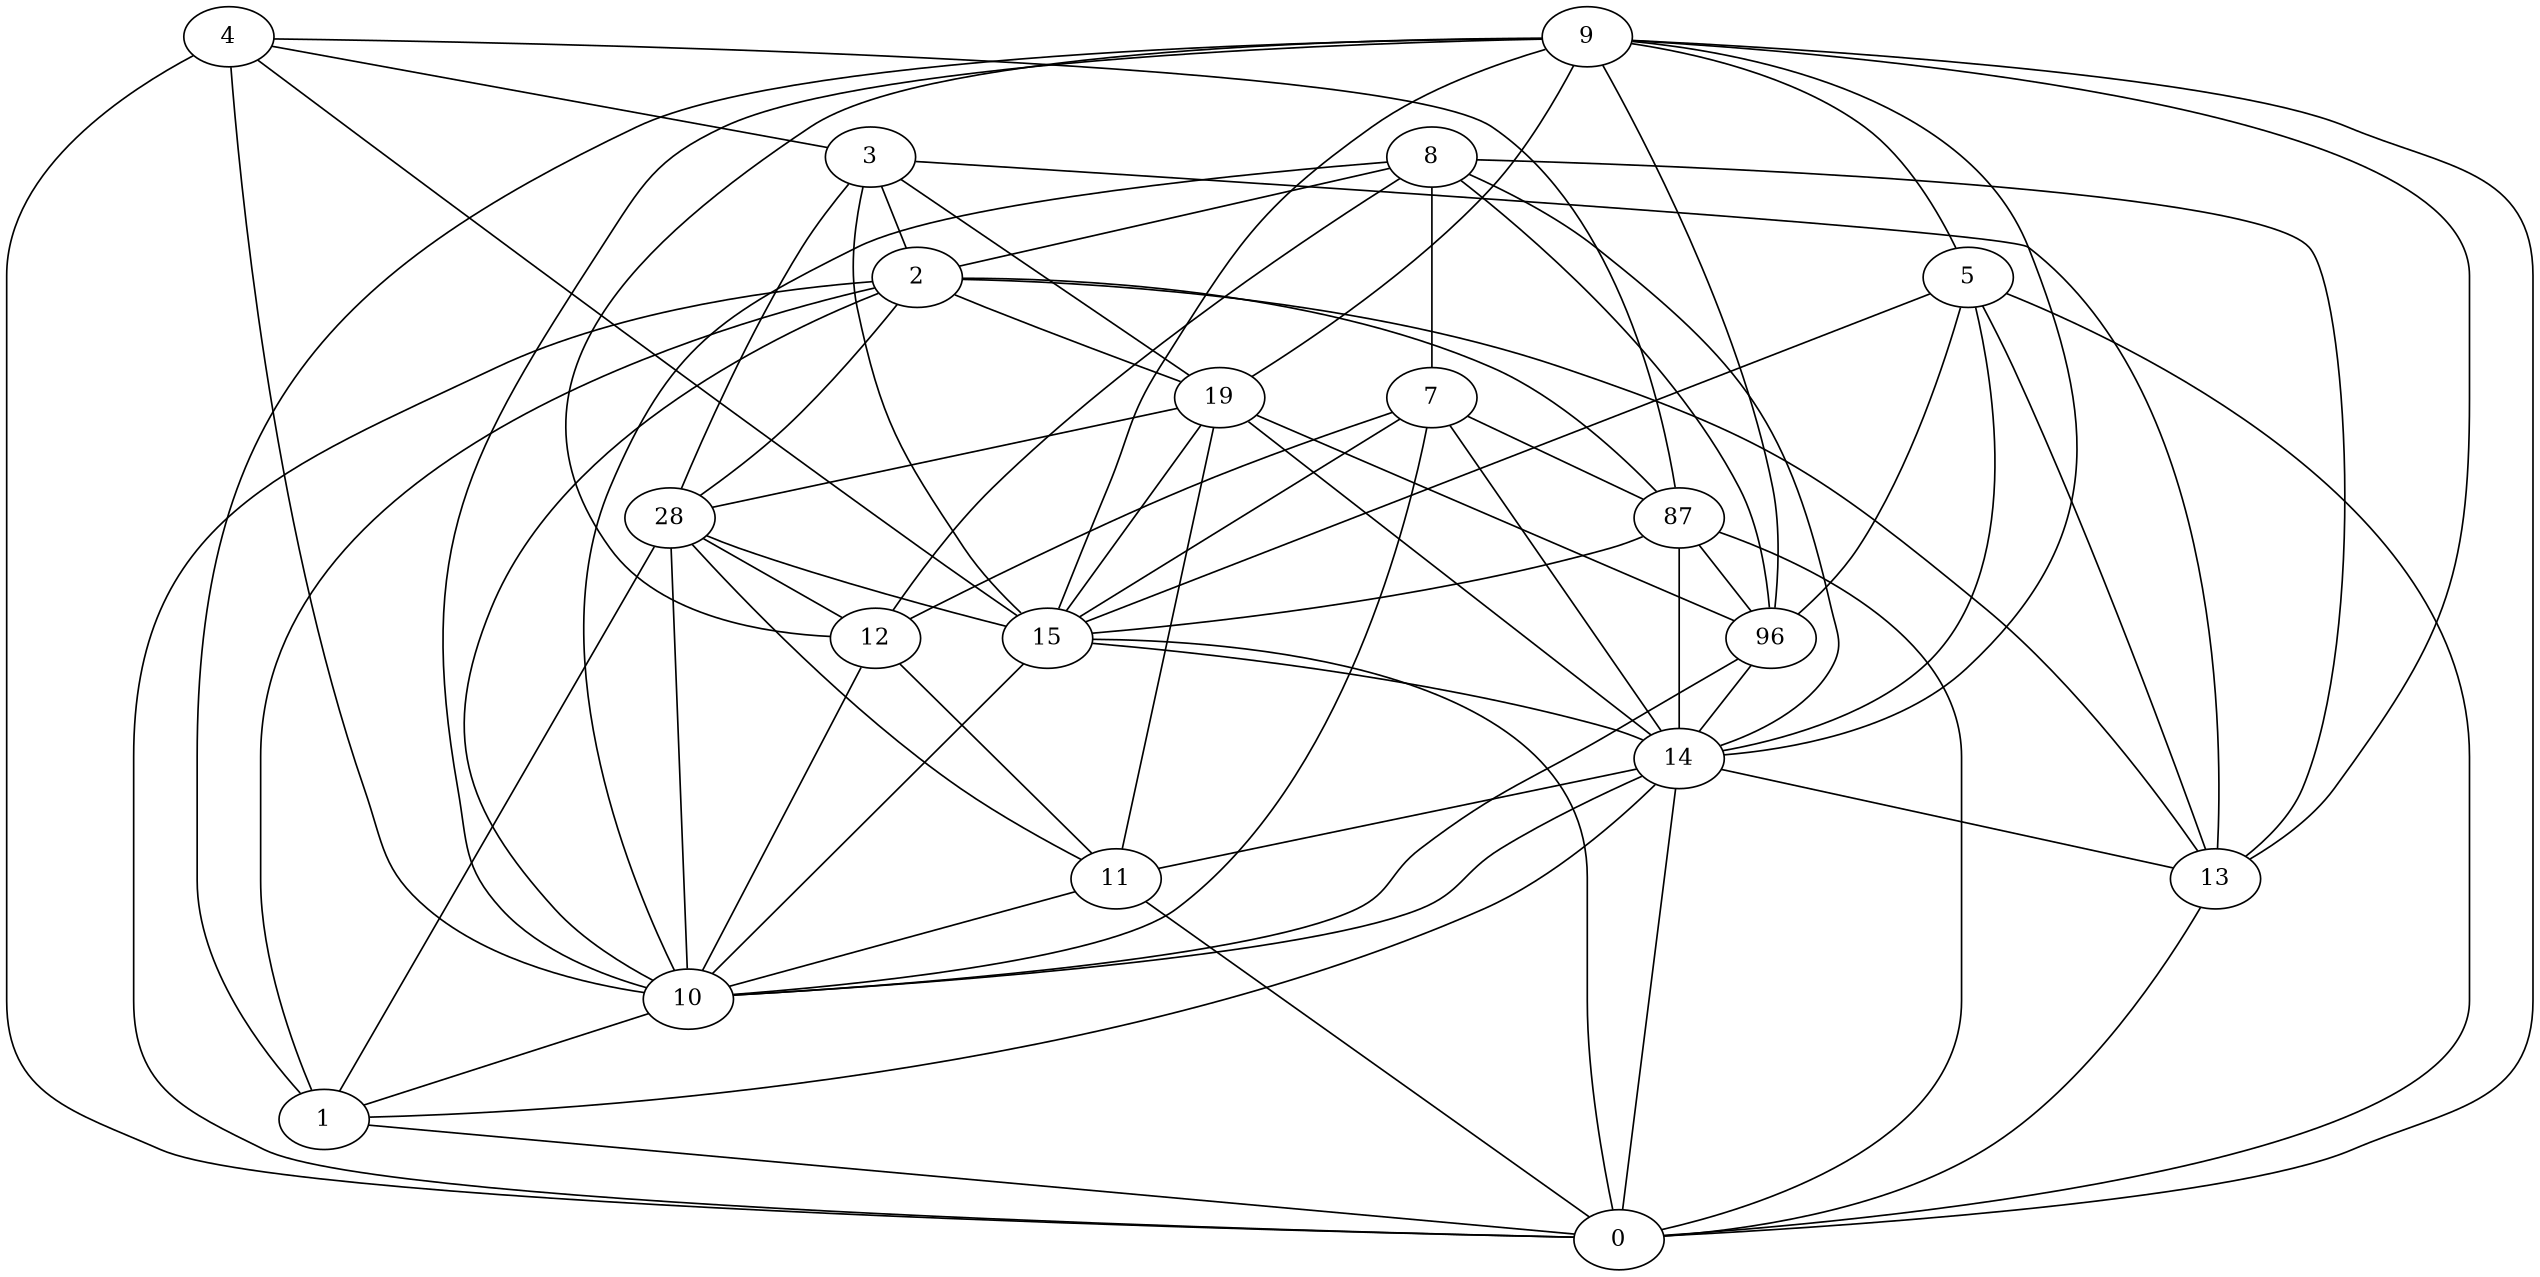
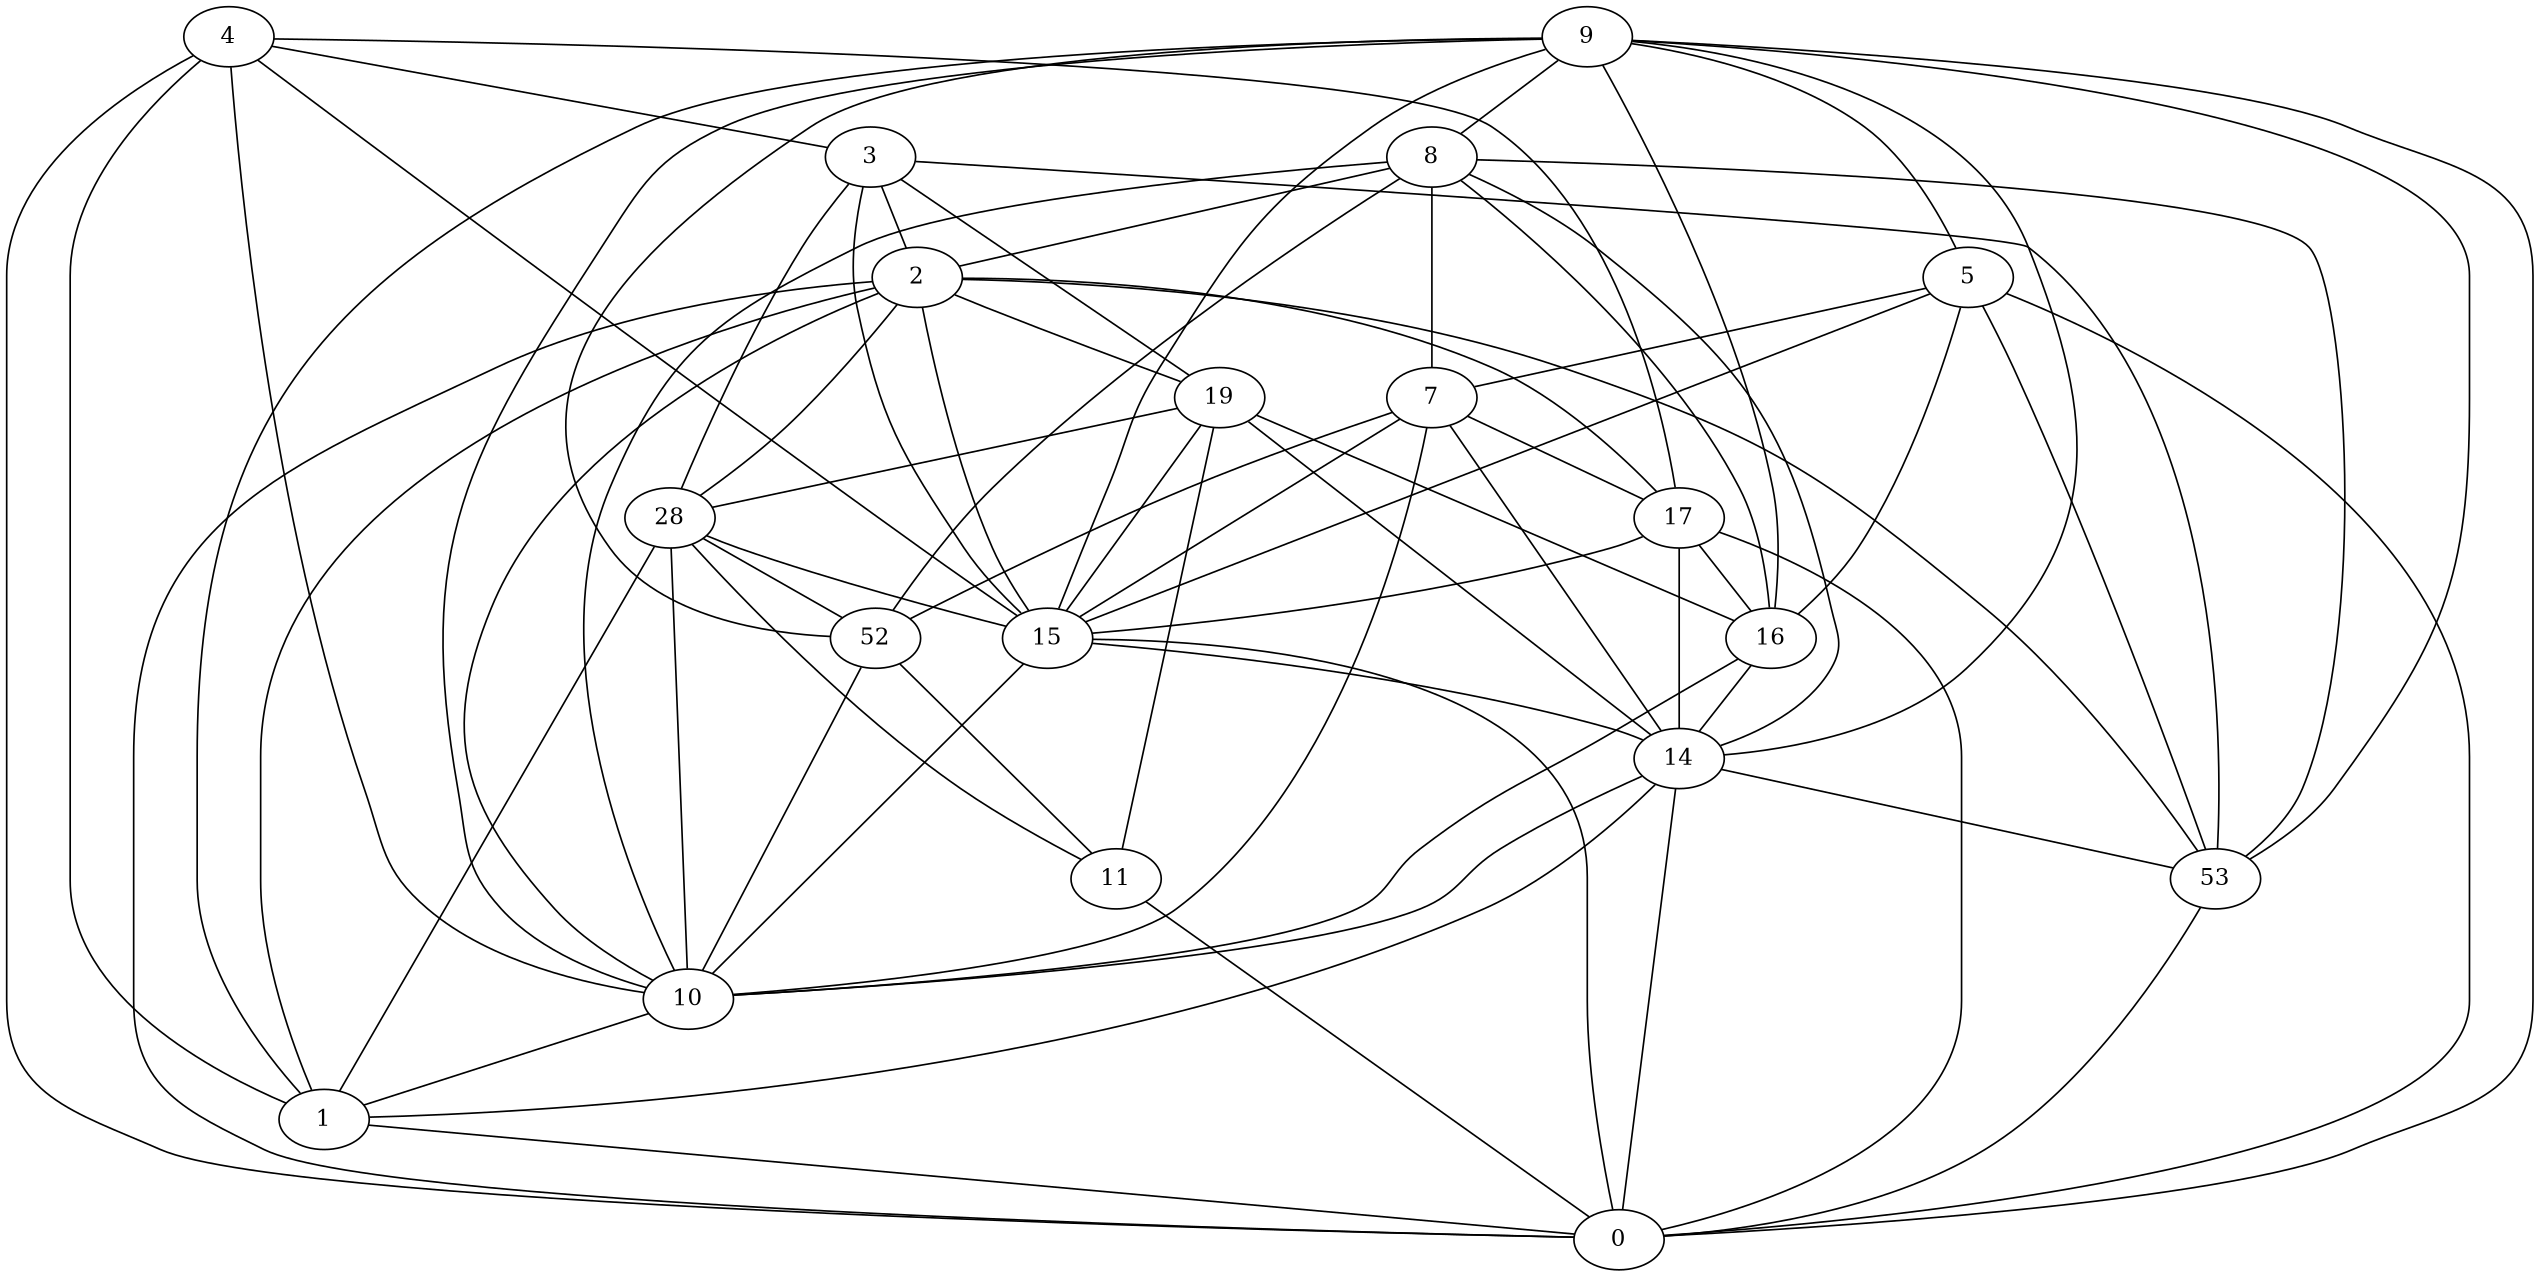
edge "9" -- "19": now "9" -- "8"
edge "2" -- "15": added
node "87": label "87" -> "17"
edge "4" -- "1": added
edge "5" -- "14": now "5" -- "7"
node "12": label "12" -> "52"
node "96": label "96" -> "16"
edge "14" -- "11": removed
node "13": label "13" -> "53"
edge "11" -- "10": removed
